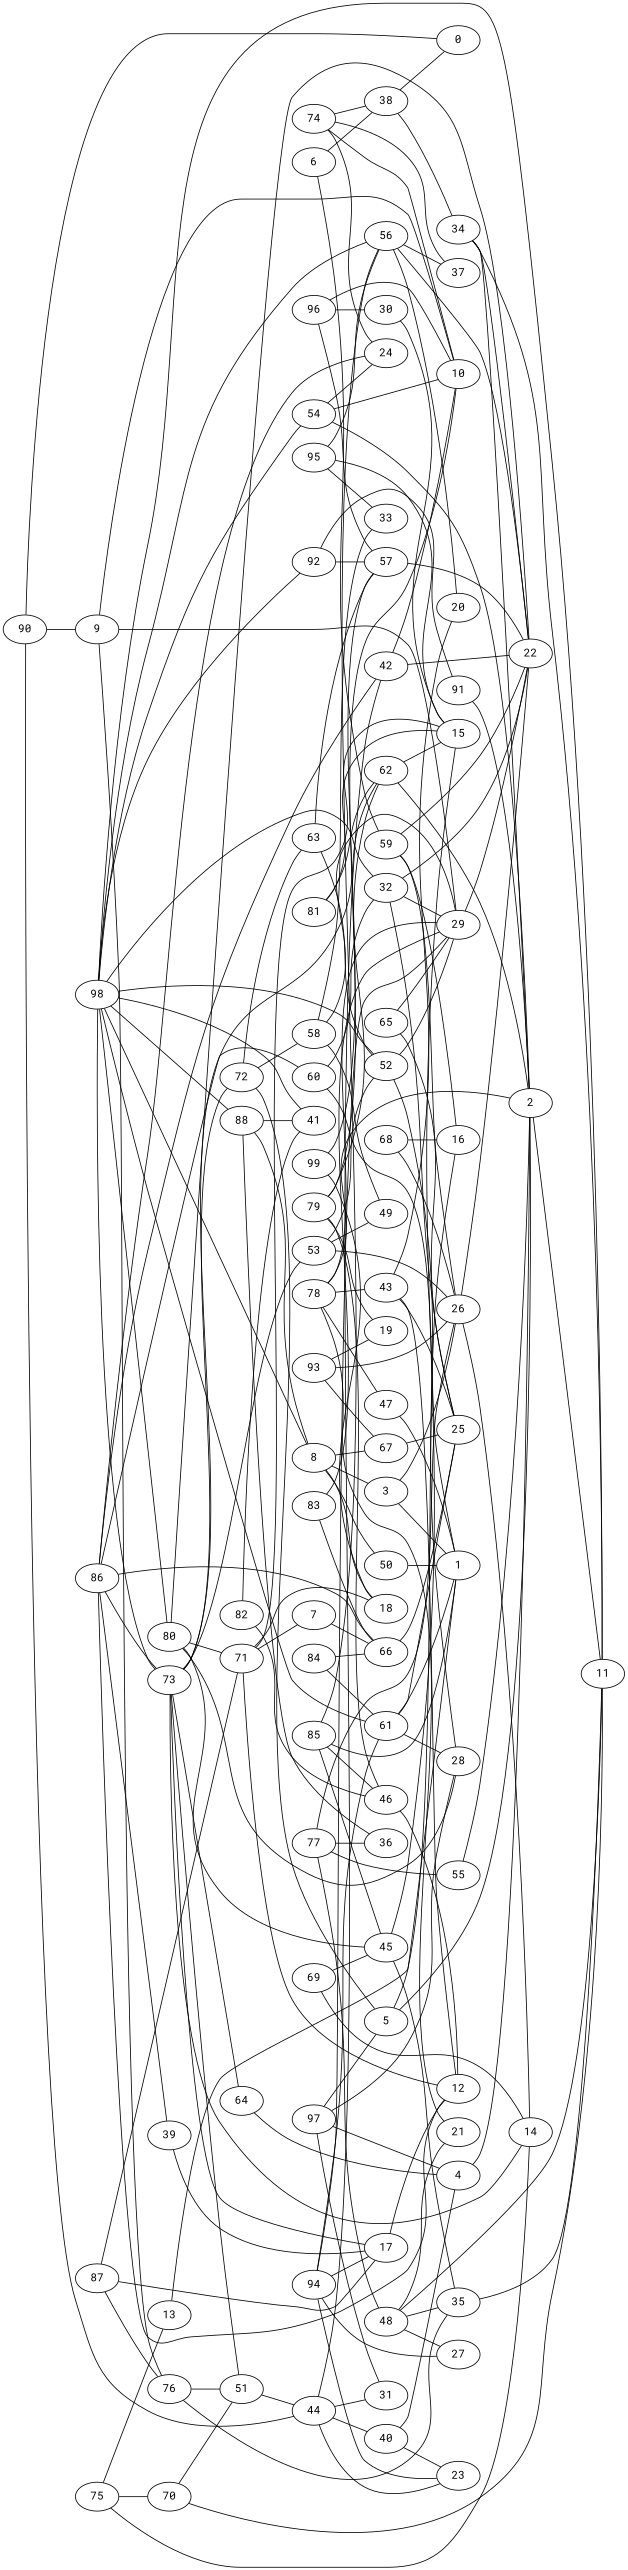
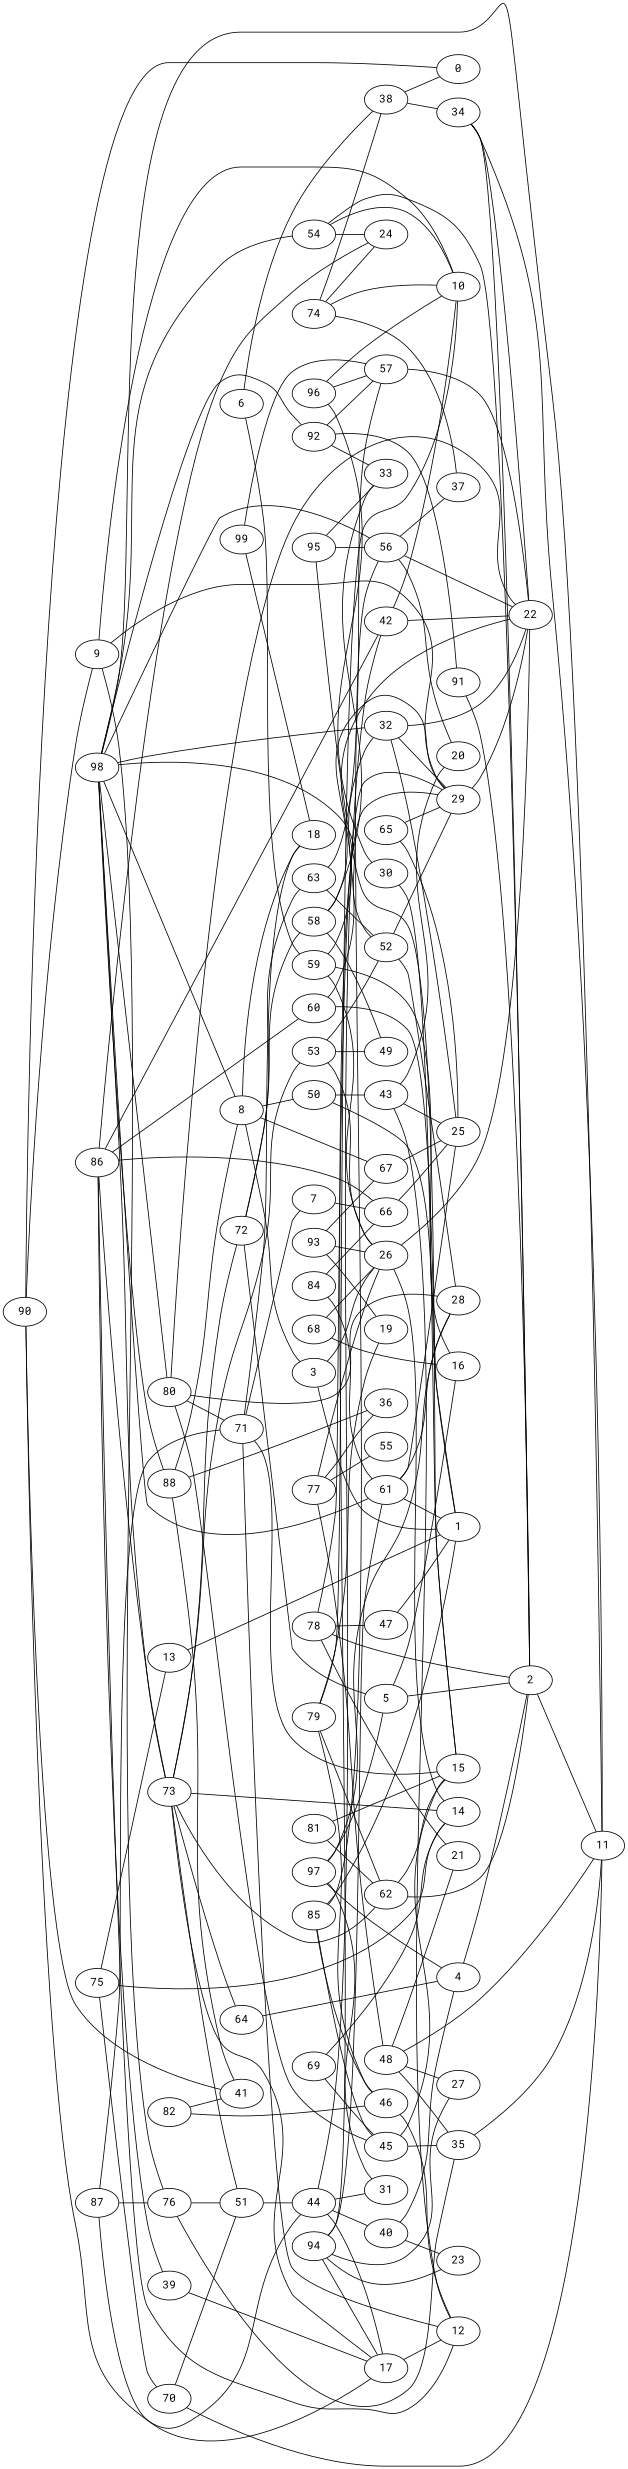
edge "92" -- "33": added
edge "98" -- "41": now "90" -- "41"
edge "43" -- "78": now "43" -- "50"
edge "2" -- "55": removed
node "83": removed
edge "44" -- "23": now "44" -- "17"
